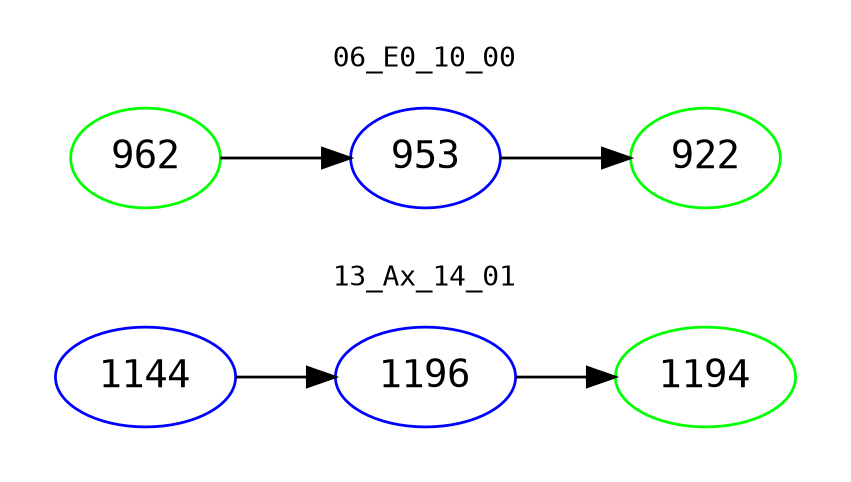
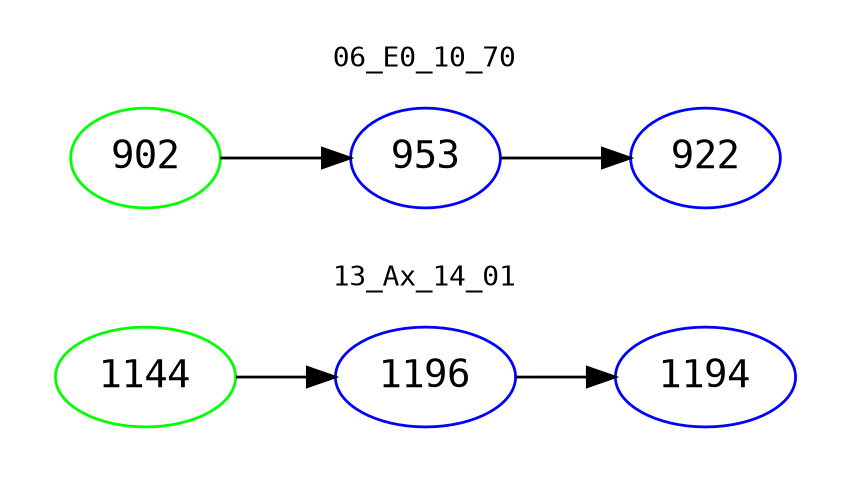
cluster "06_E0_10_00": label "06_E0_10_00" -> "06_E0_10_70"
node "962": label "962" -> "902"
node "922": color green -> blue
node "1144": color blue -> green
node "1194": color green -> blue
